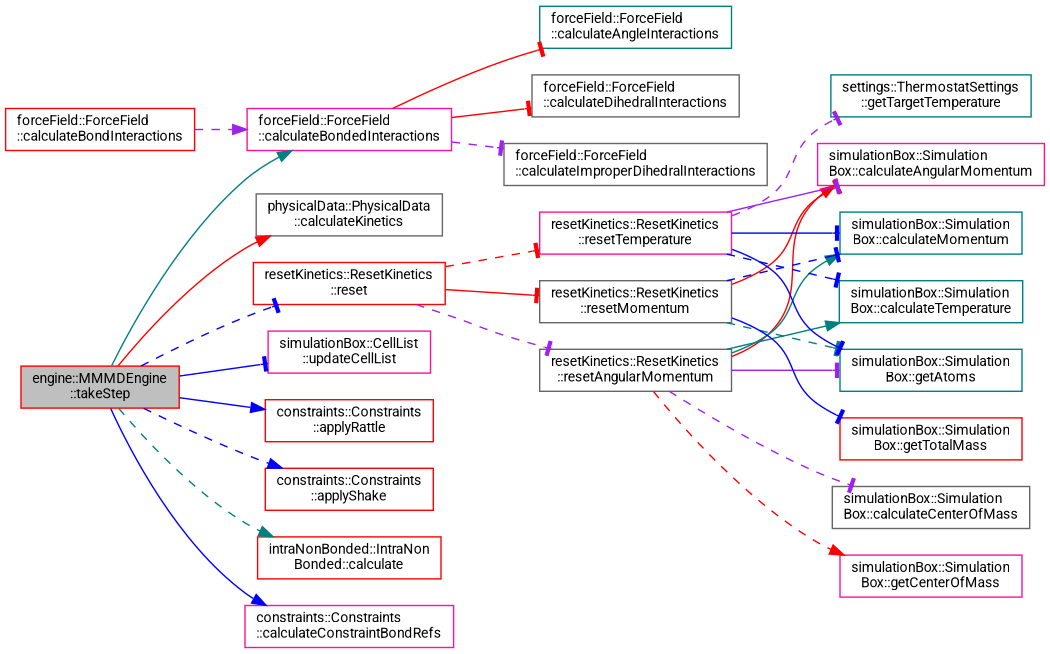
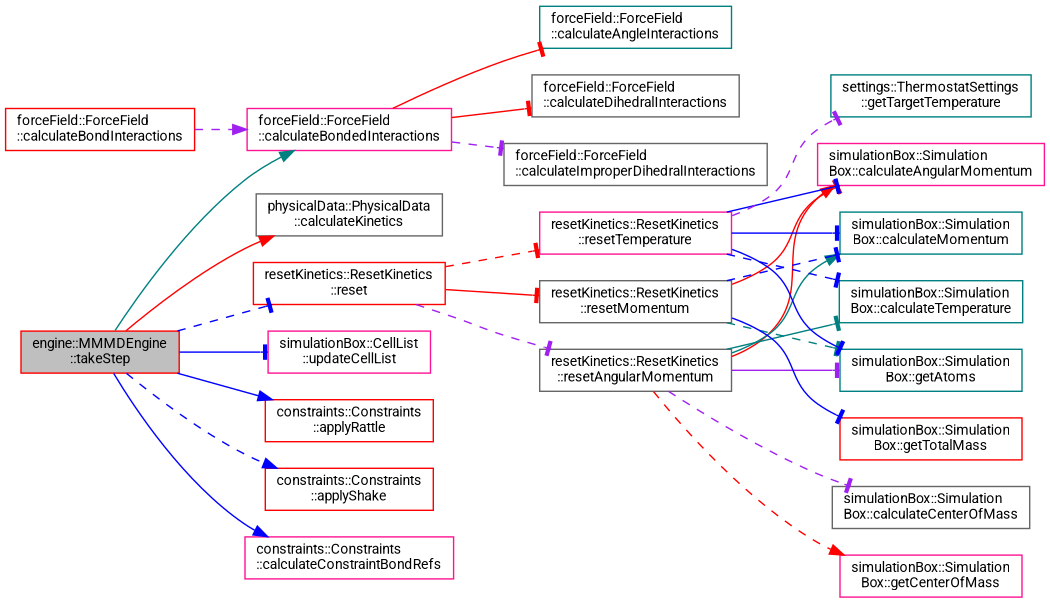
edge "resetKinetics::ResetKinetics ::resetTemperature" -> "simulationBox::Simulation Box::calculateAngularMomentum": color purple -> blue
edge "resetKinetics::ResetKinetics ::resetAngularMomentum" -> "simulationBox::Simulation Box::calculateTemperature": arrowhead normal -> tee
node "intraNonBonded::IntraNon Bonded::calculate": removed
